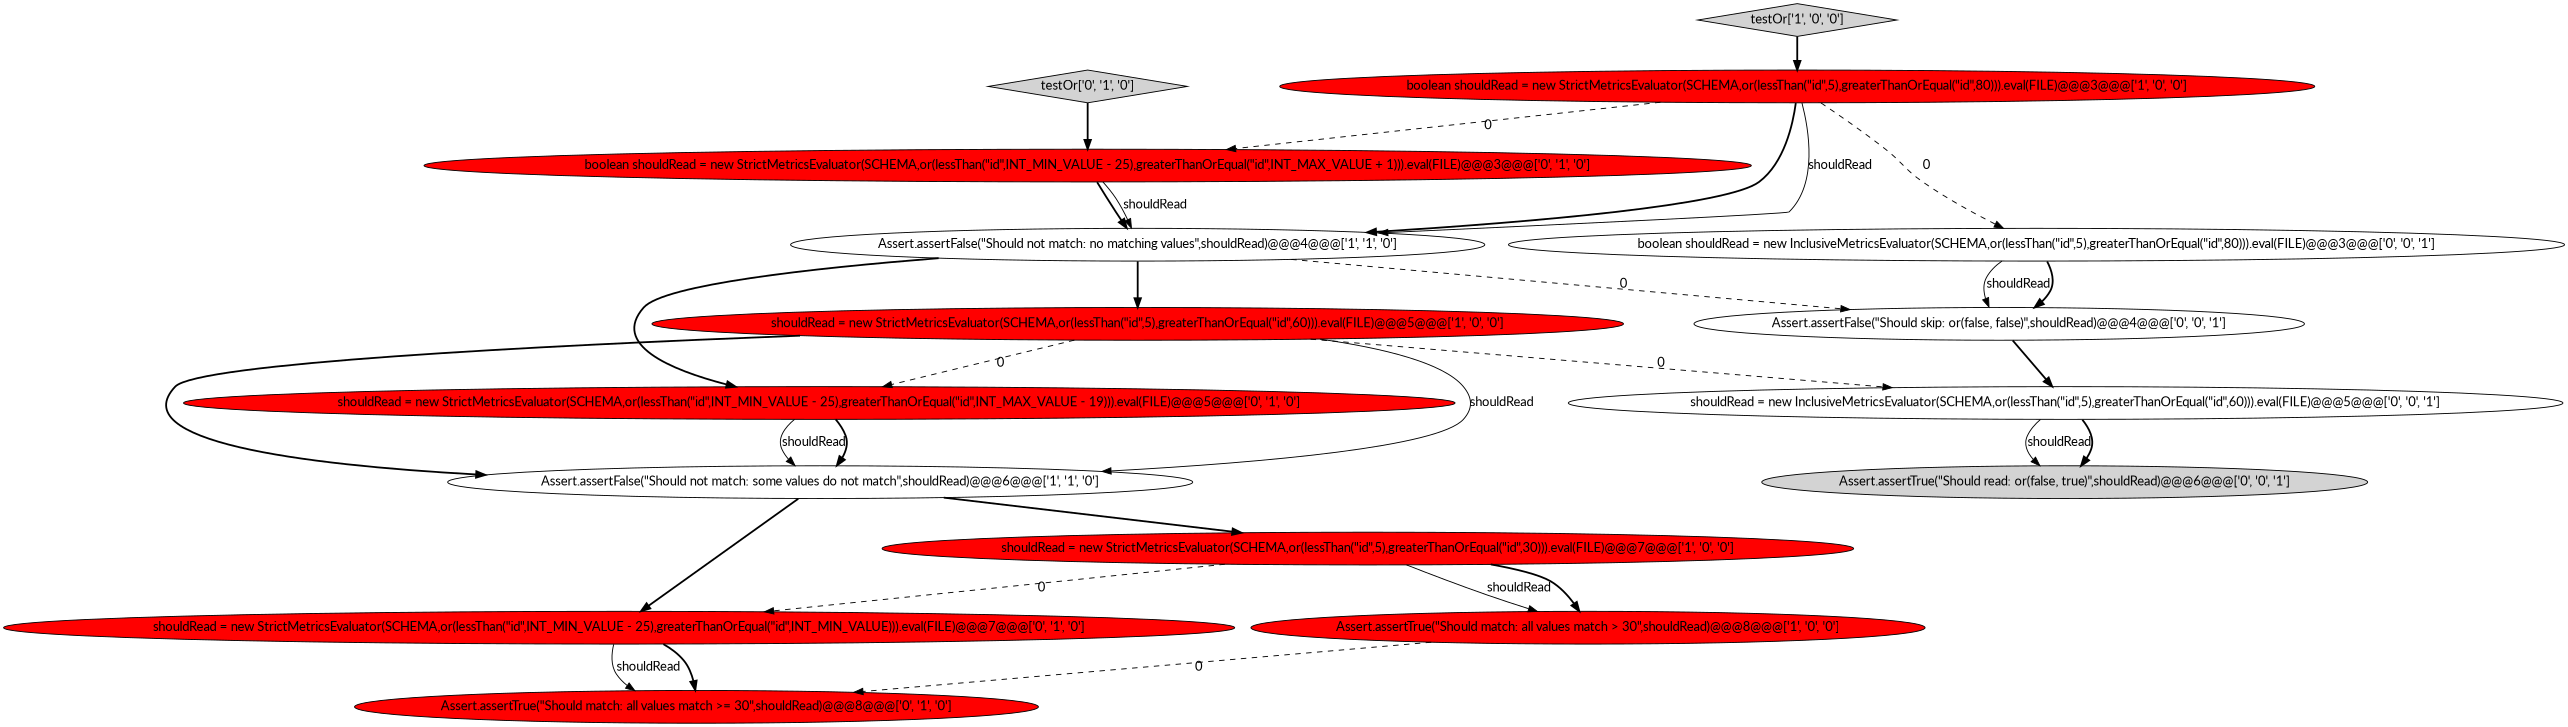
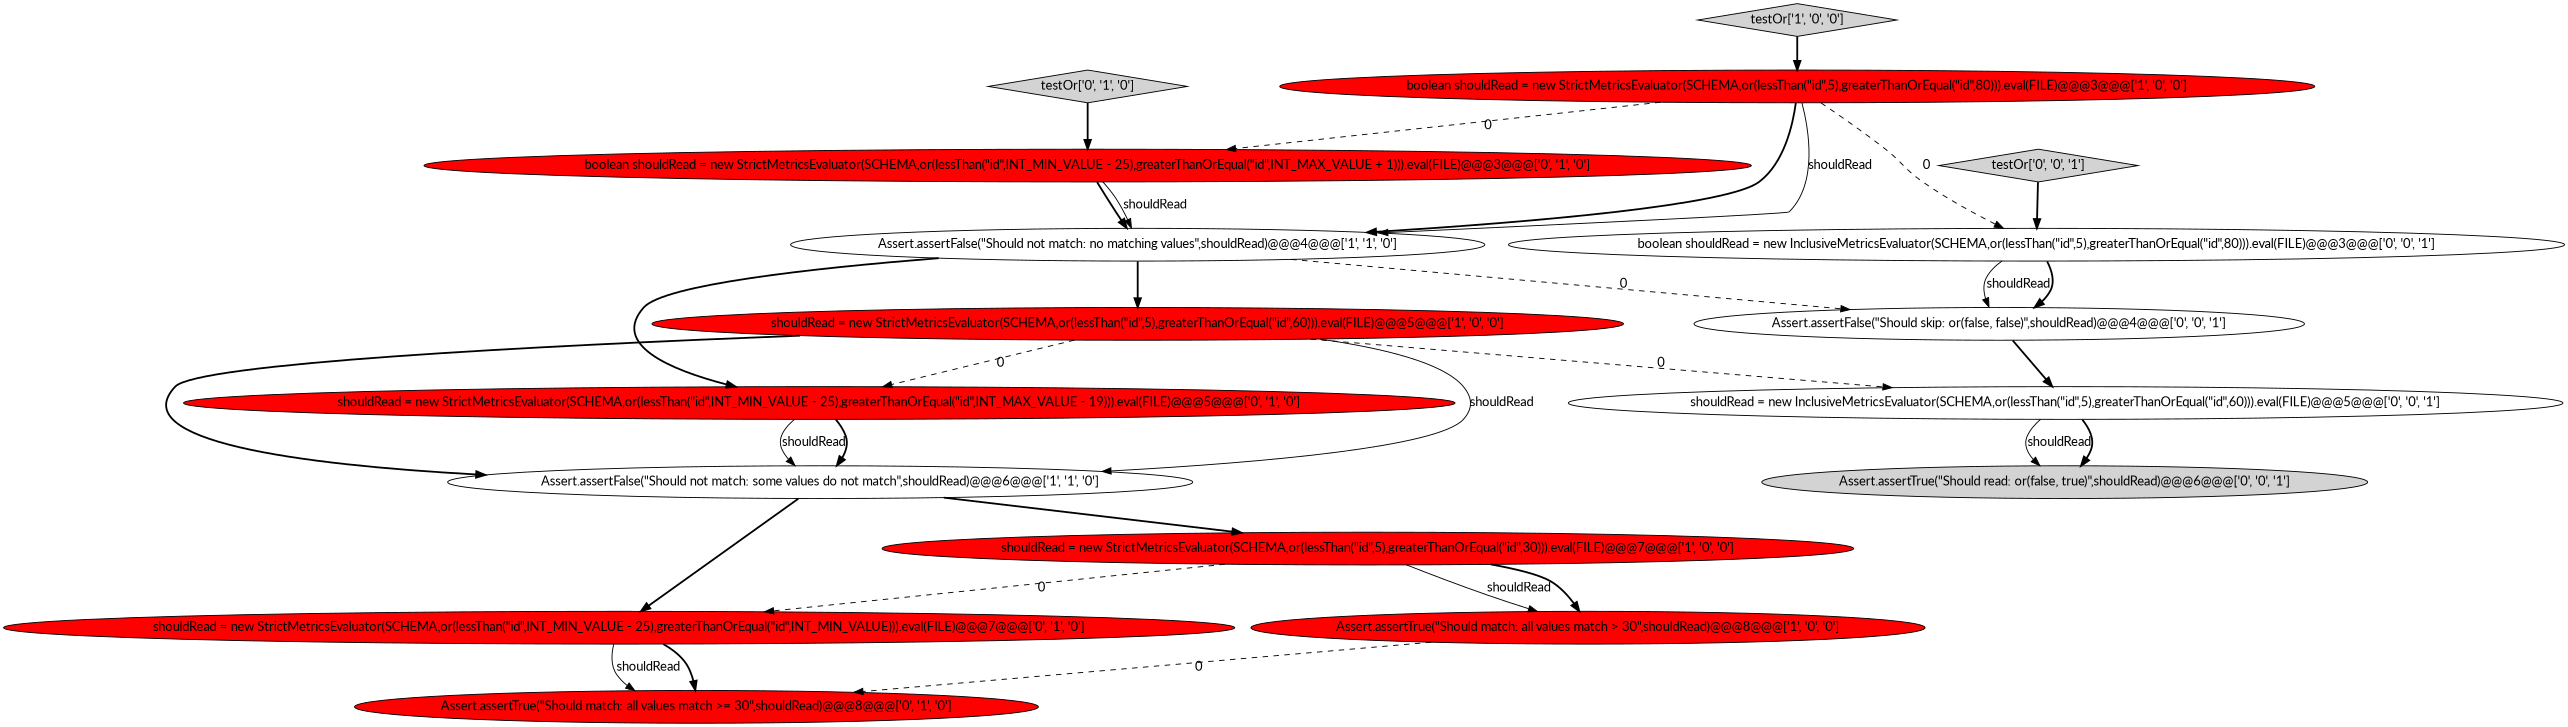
node "testOr['0', '0', '1']": added
